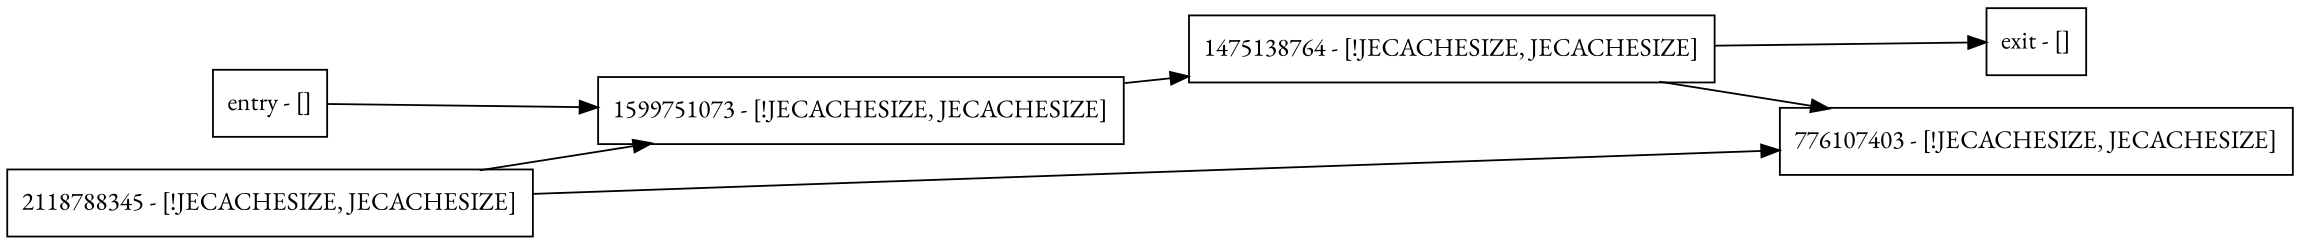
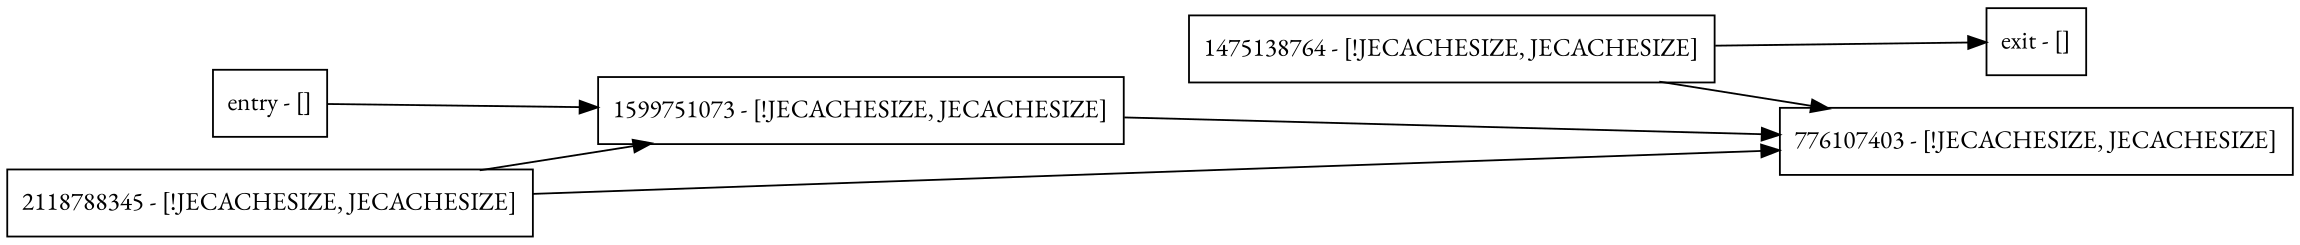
edge "1599751073 - [!JECACHESIZE, JECACHESIZE]" -> "1475138764 - [!JECACHESIZE, JECACHESIZE]": now "1599751073 - [!JECACHESIZE, JECACHESIZE]" -> "776107403 - [!JECACHESIZE, JECACHESIZE]"
